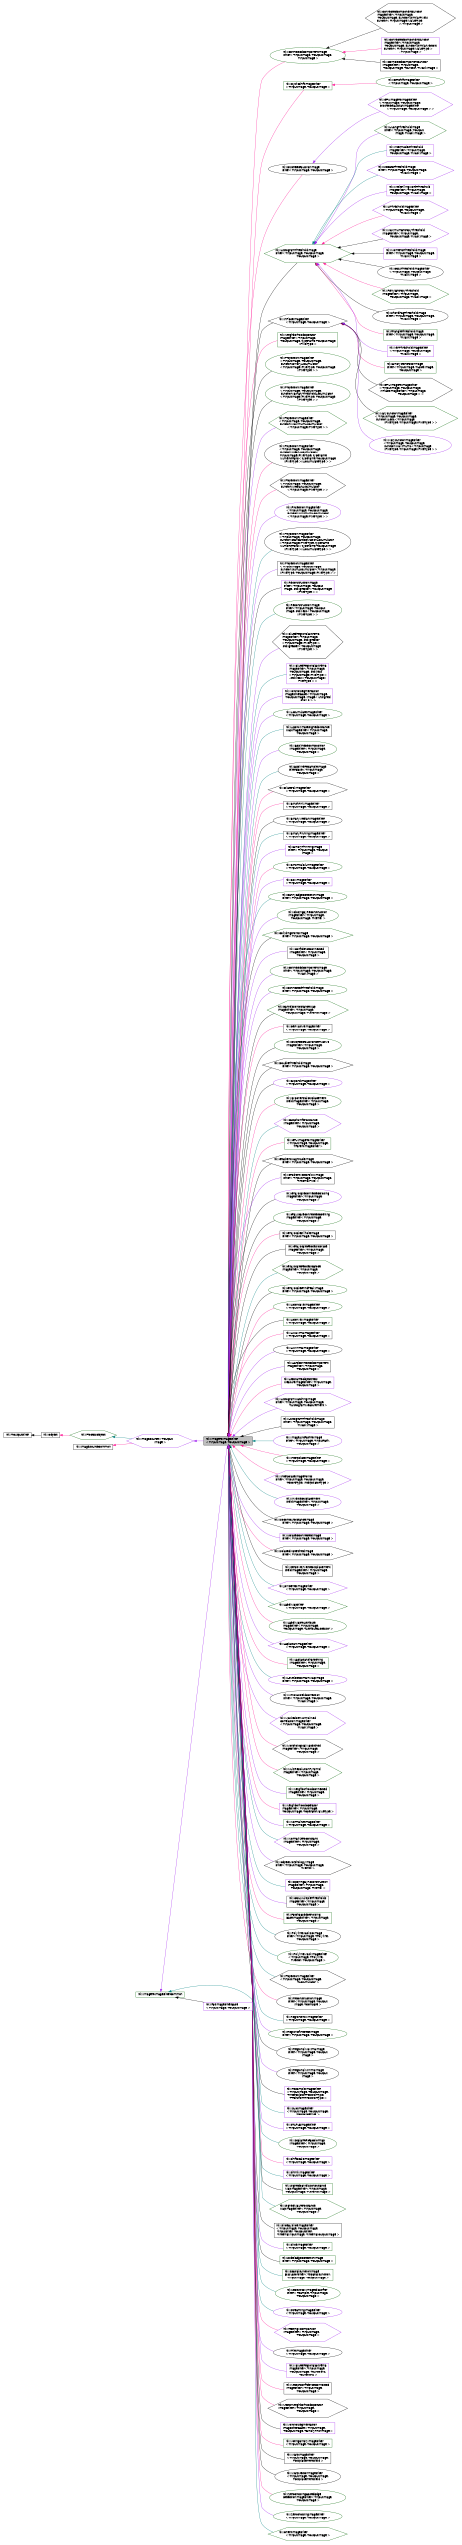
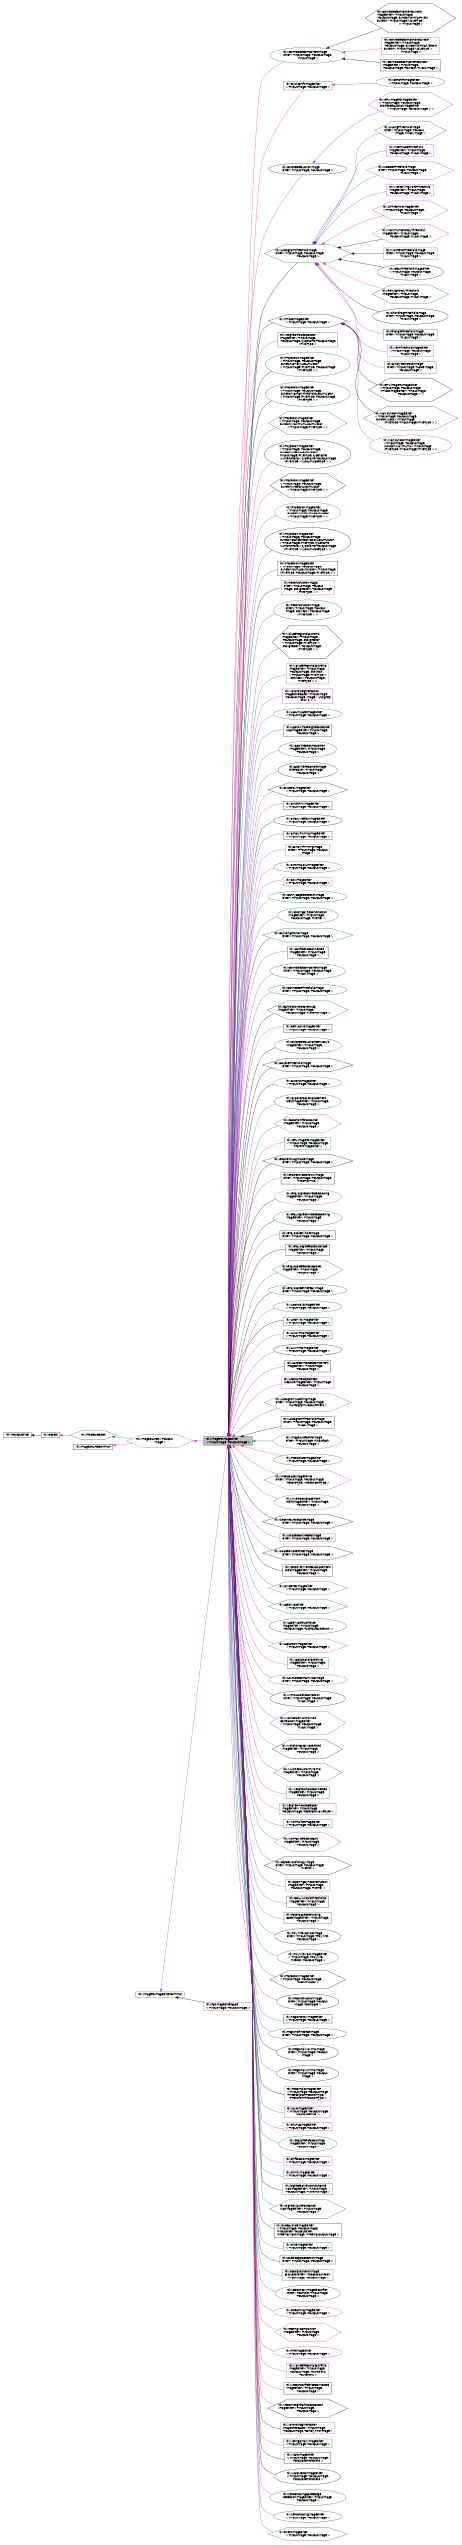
edge "itk::OrientImageFilter < TInputImage, TOutputImage >" -> "itk::ImageToImageFilterCommon": now "itk::OrientImageFilter < TInputImage, TOutputImage >" -> "itk::ImageToImageFilter < TInputImage, TOutputImage >"
node "itk::TileImageFilter < TInputImage, TOutputImage >": color black -> purple
